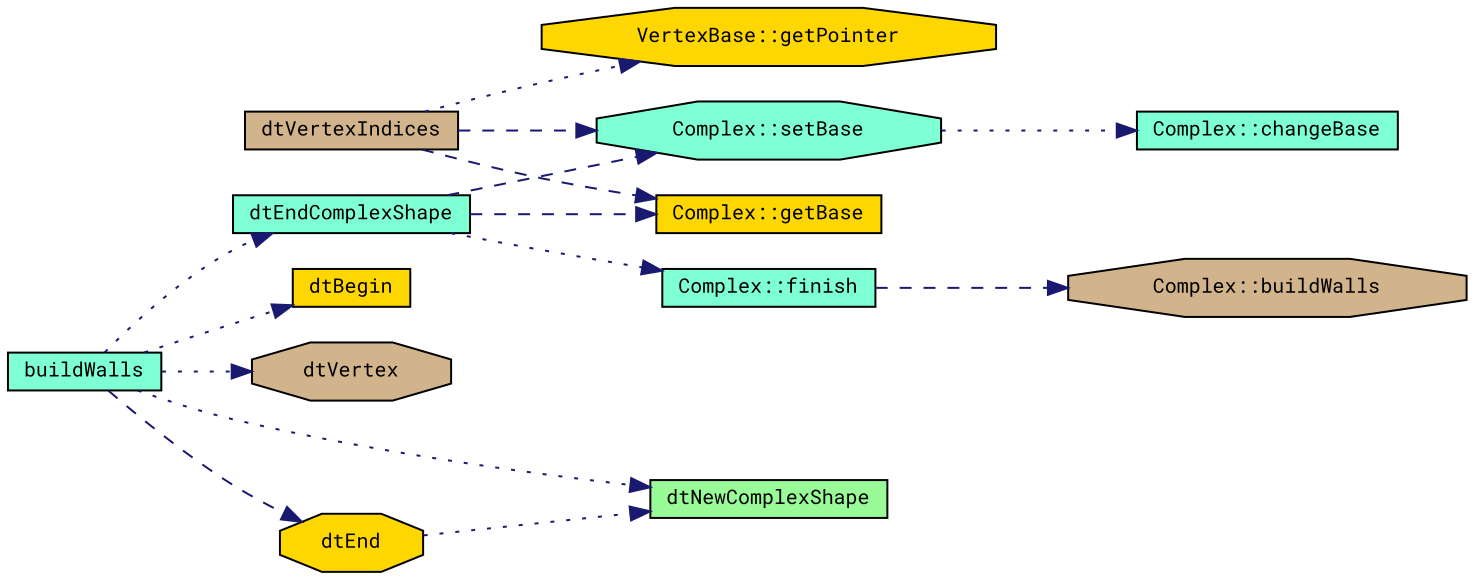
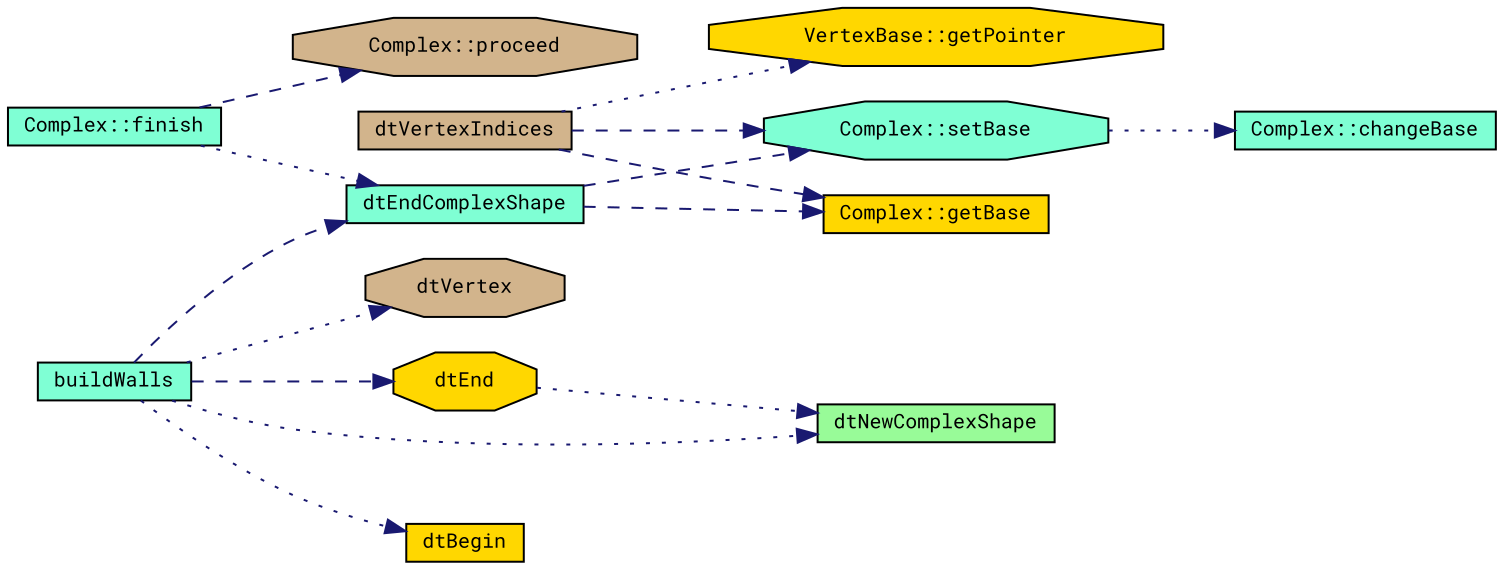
edge "dtEndComplexShape" -> "Complex::finish": reversed
node "Complex::buildWalls": label "Complex::buildWalls" -> "Complex::proceed"
edge "buildWalls" -> "dtEndComplexShape": style dotted -> dashed
